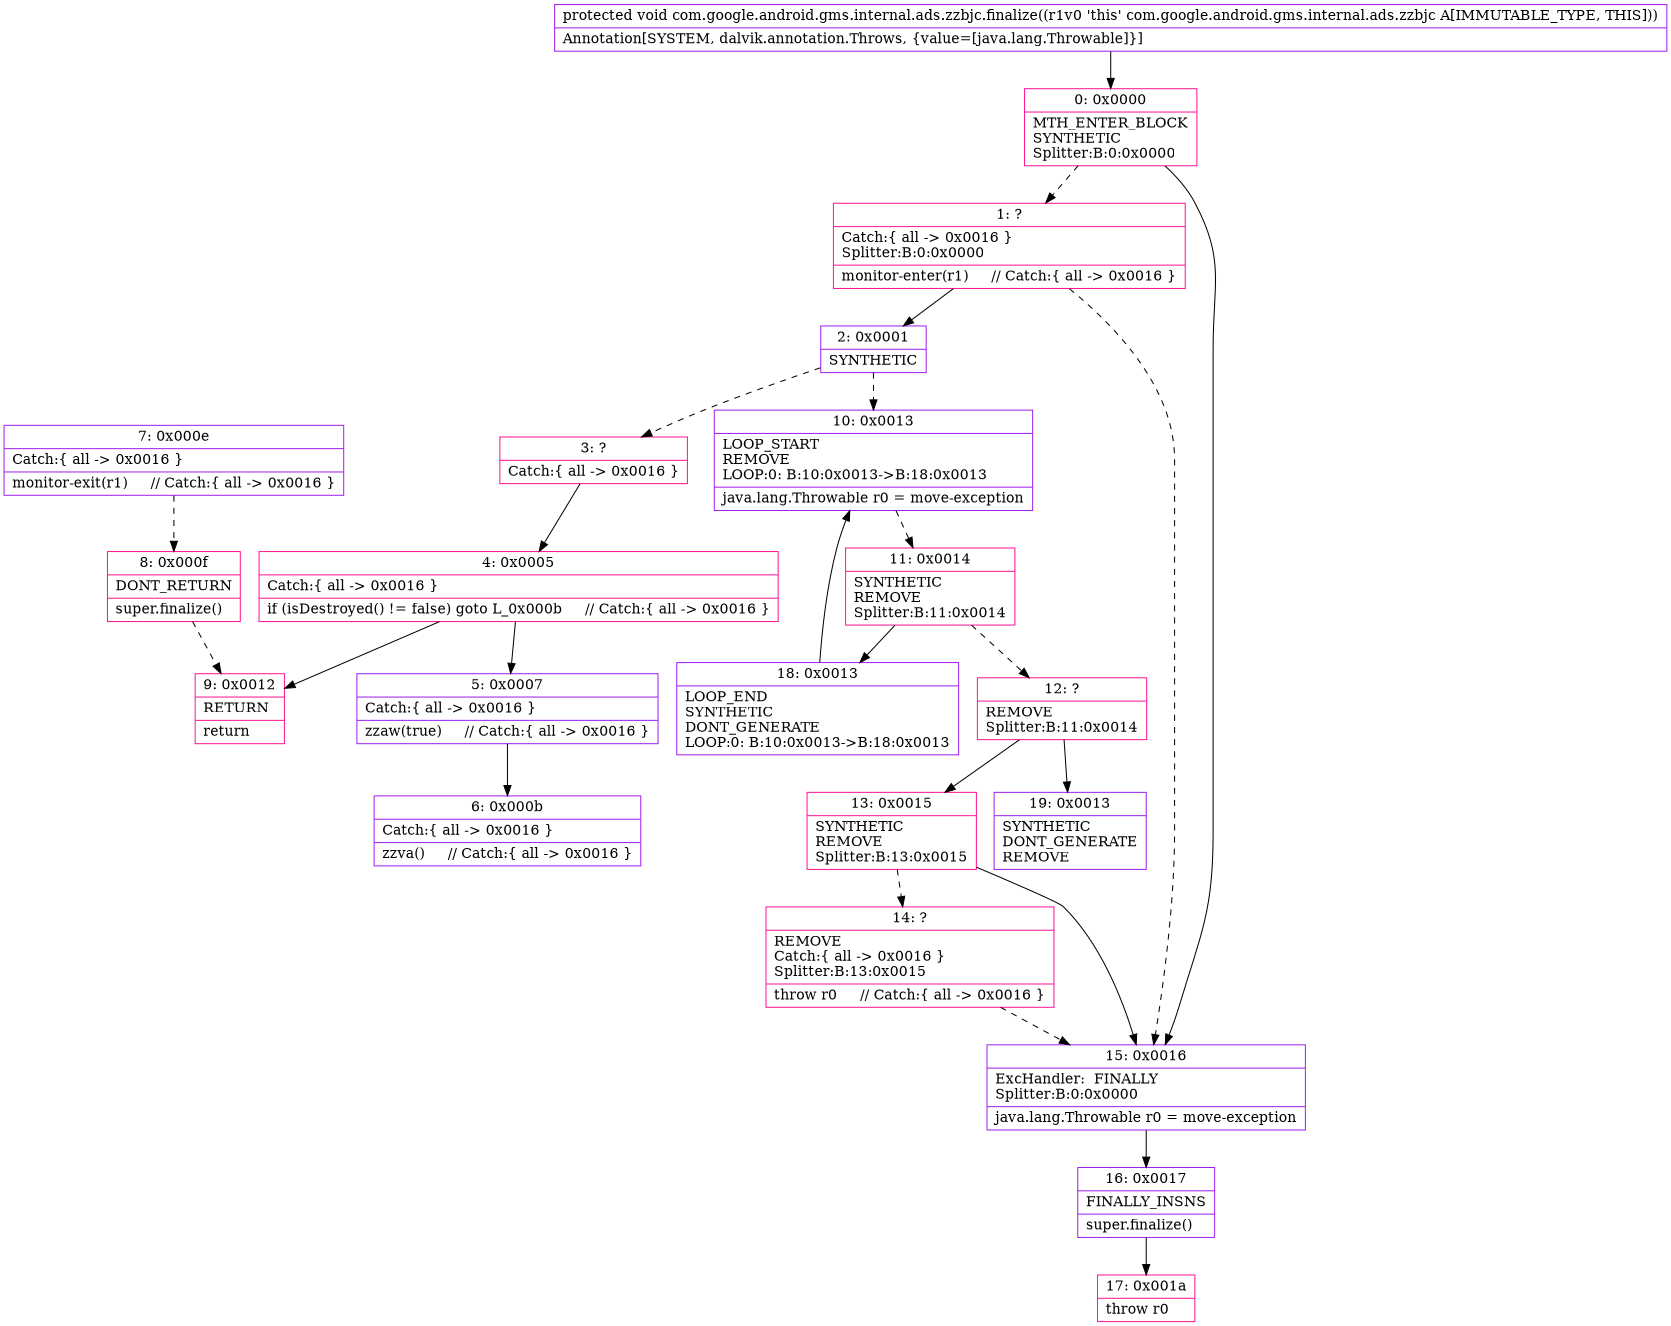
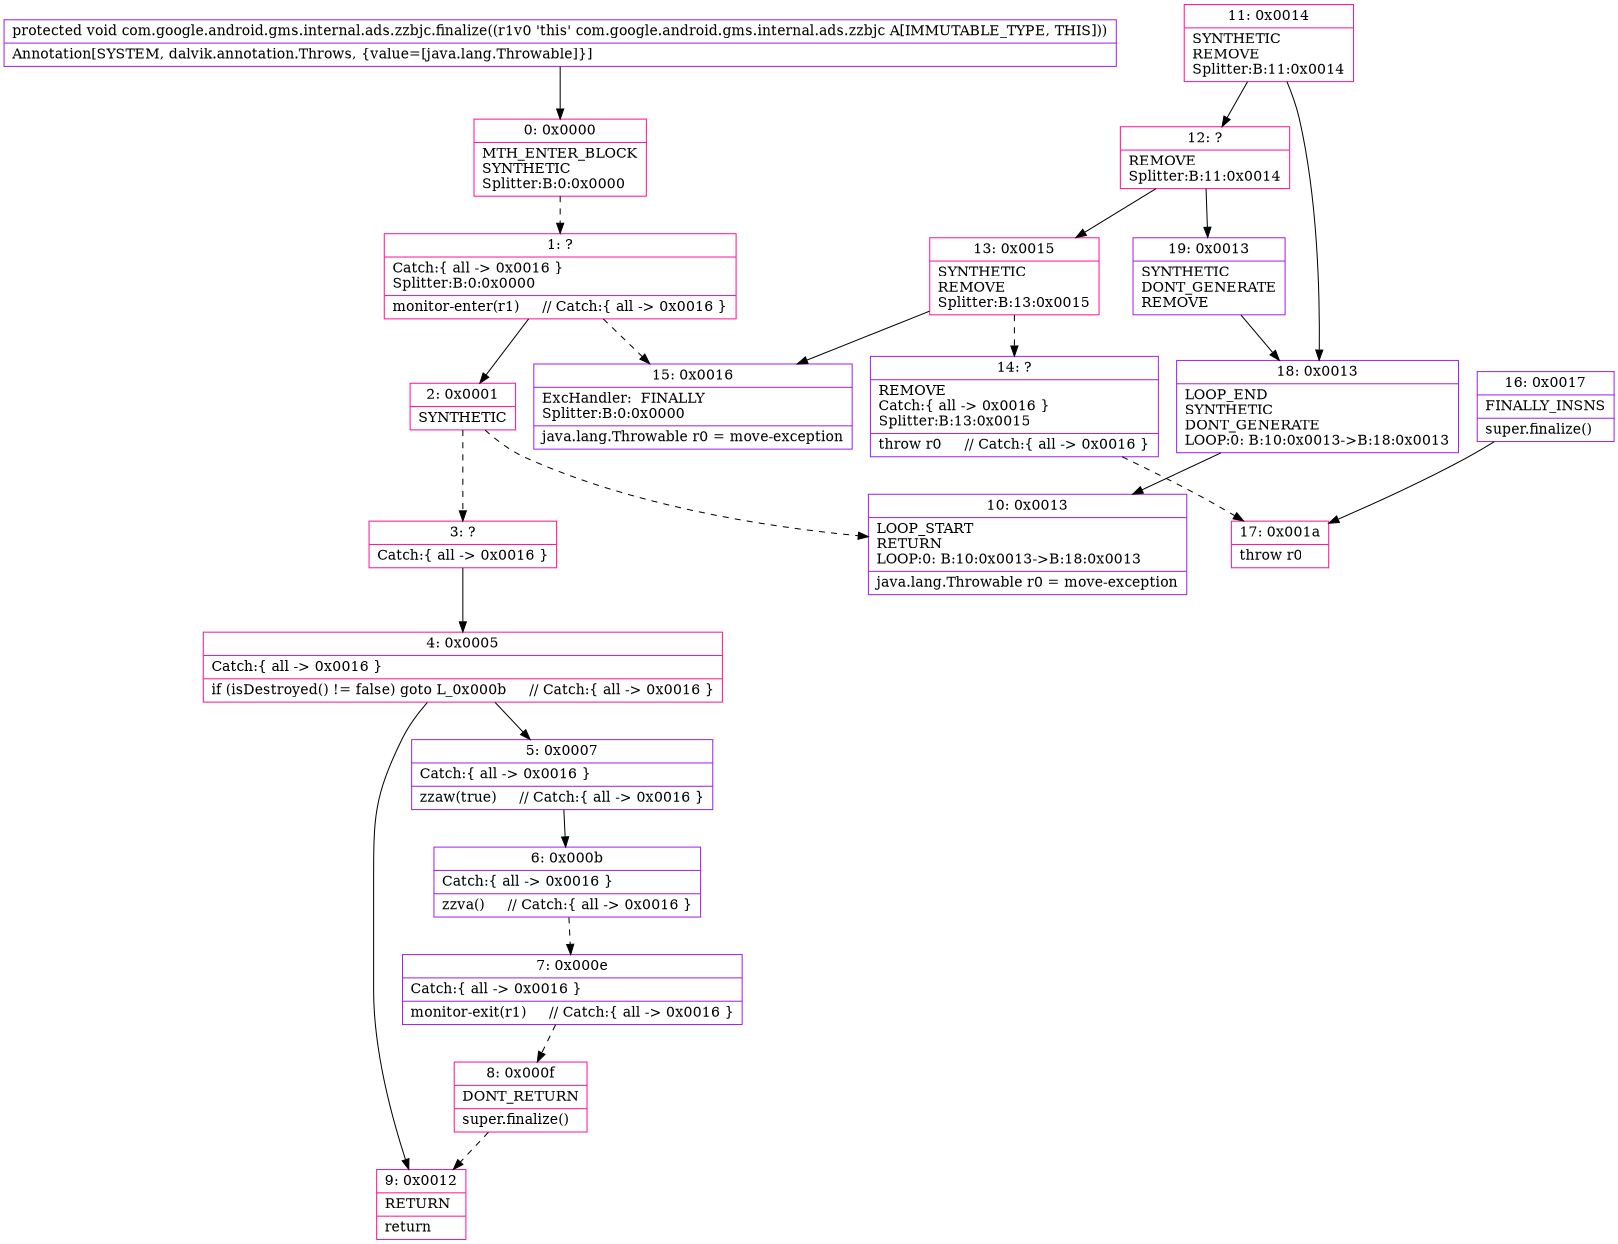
edge "19: 0x0013" -> "18: 0x0013": added
node "2: 0x0001": color purple -> deeppink
node "10: 0x0013": text "REMOVE" -> "RETURN"
edge "10: 0x0013" -> "11: 0x0014": removed
edge "0: 0x0000" -> "15: 0x0016": removed
edge "11: 0x0014" -> "12: ?": style dashed -> solid
edge "6: 0x000b" -> "7: 0x000e": added
node "14: ?": color deeppink -> purple
edge "14: ?" -> "15: 0x0016": now "14: ?" -> "17: 0x001a"
edge "15: 0x0016" -> "16: 0x0017": removed
